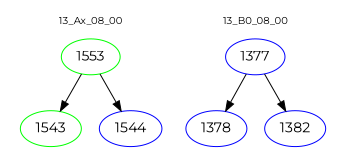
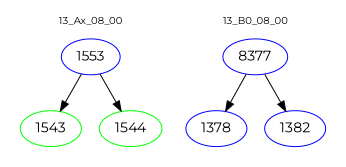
node "1553": color green -> blue
node "1377": label "1377" -> "8377"
node "1544": color blue -> green
